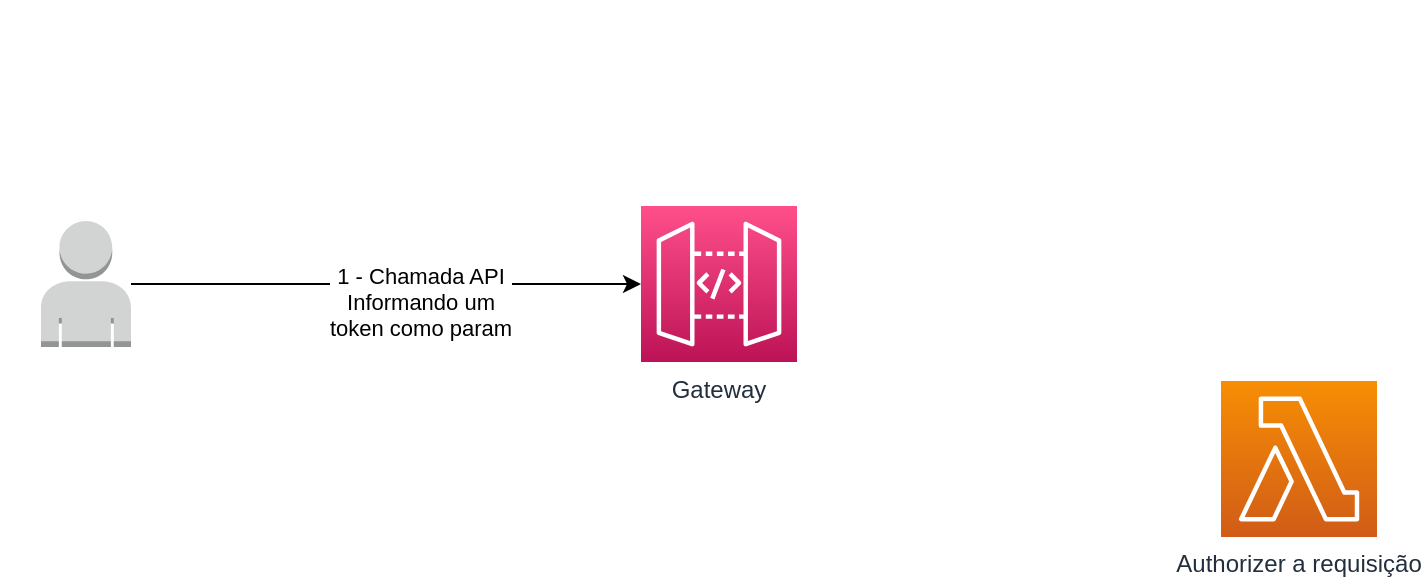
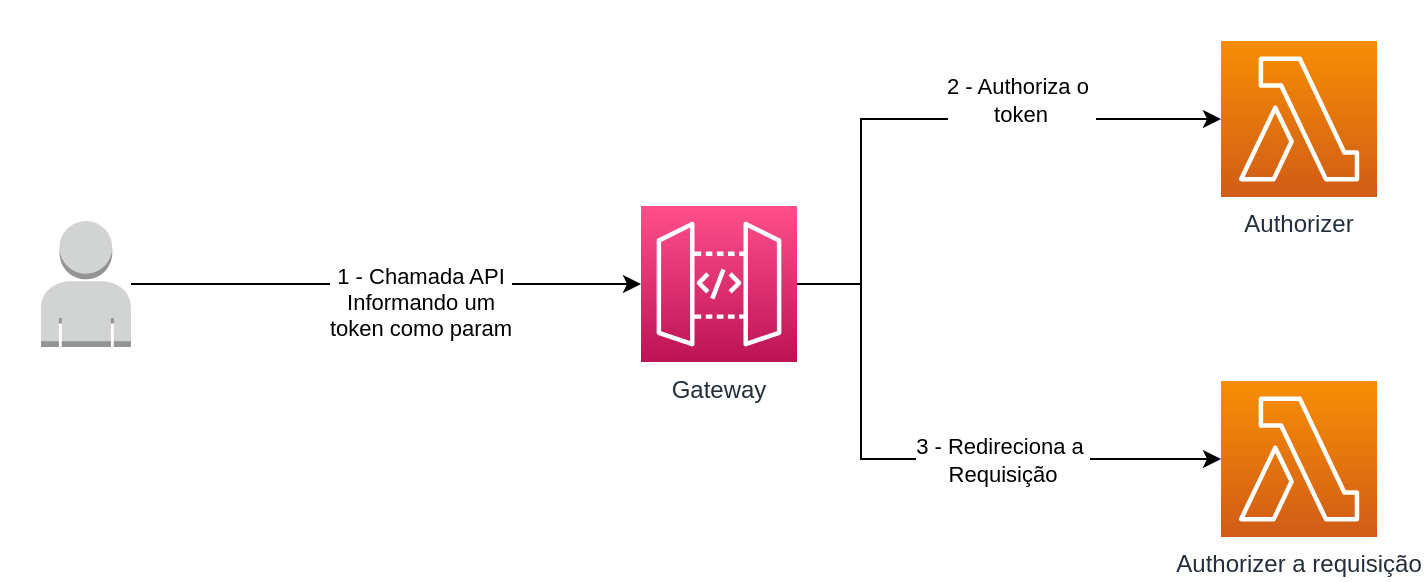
node "Authorizer": added
edge "Gateway" -> "Authorizer": added, label "2 - Authoriza o token"
edge "Gateway" -> "Authorizer a requisição": added, label "3 - Redireciona a Requisição"
